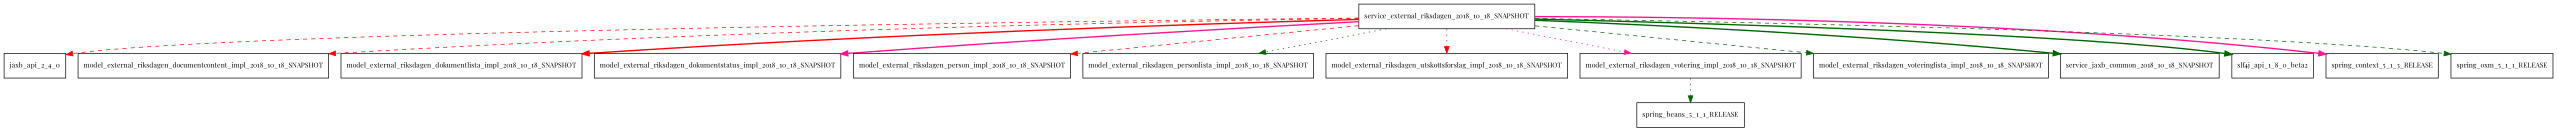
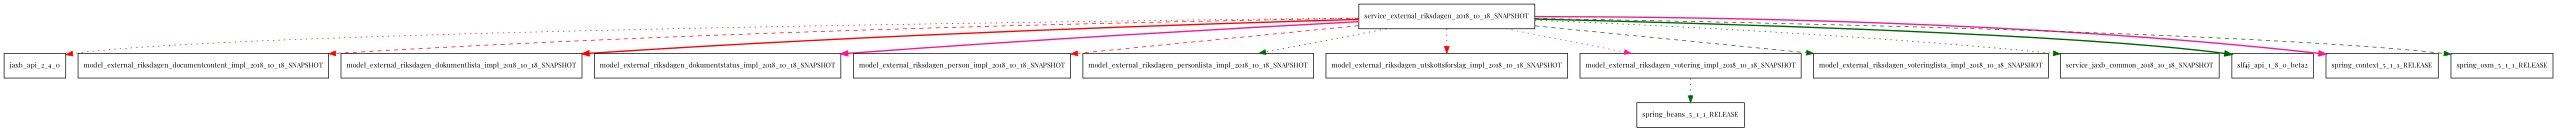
edge "service_external_riksdagen_2018_10_18_SNAPSHOT" -> "jaxb_api_2_4_0": style dashed -> dotted
edge "service_external_riksdagen_2018_10_18_SNAPSHOT" -> "service_jaxb_common_2018_10_18_SNAPSHOT": style bold -> dotted
node "spring_context_5_1_3_RELEASE": label "spring_context_5_1_3_RELEASE" -> "spring_context_5_1_1_RELEASE"
